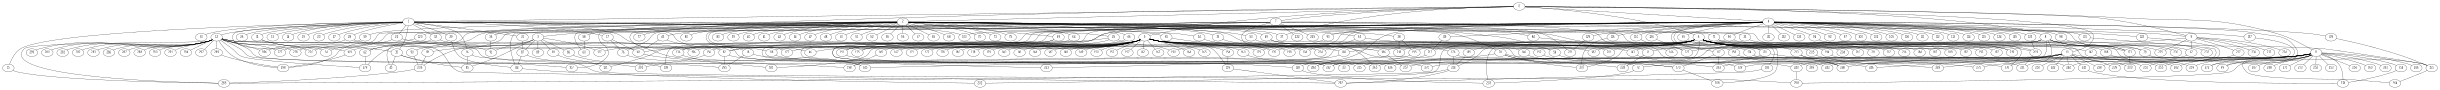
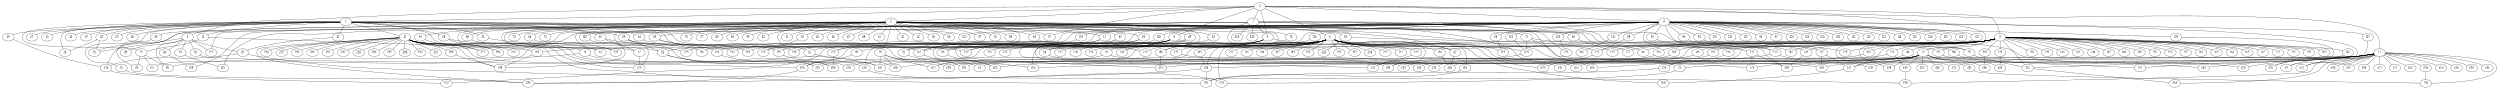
node "30": removed
